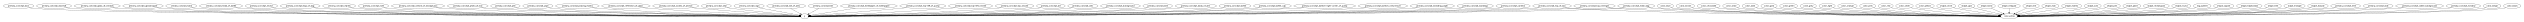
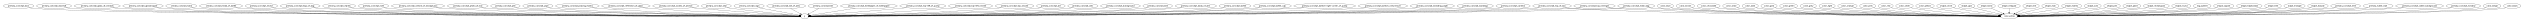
node "primary_concept_wall": label "primary_concept_wall" -> "primary_water_wall"
